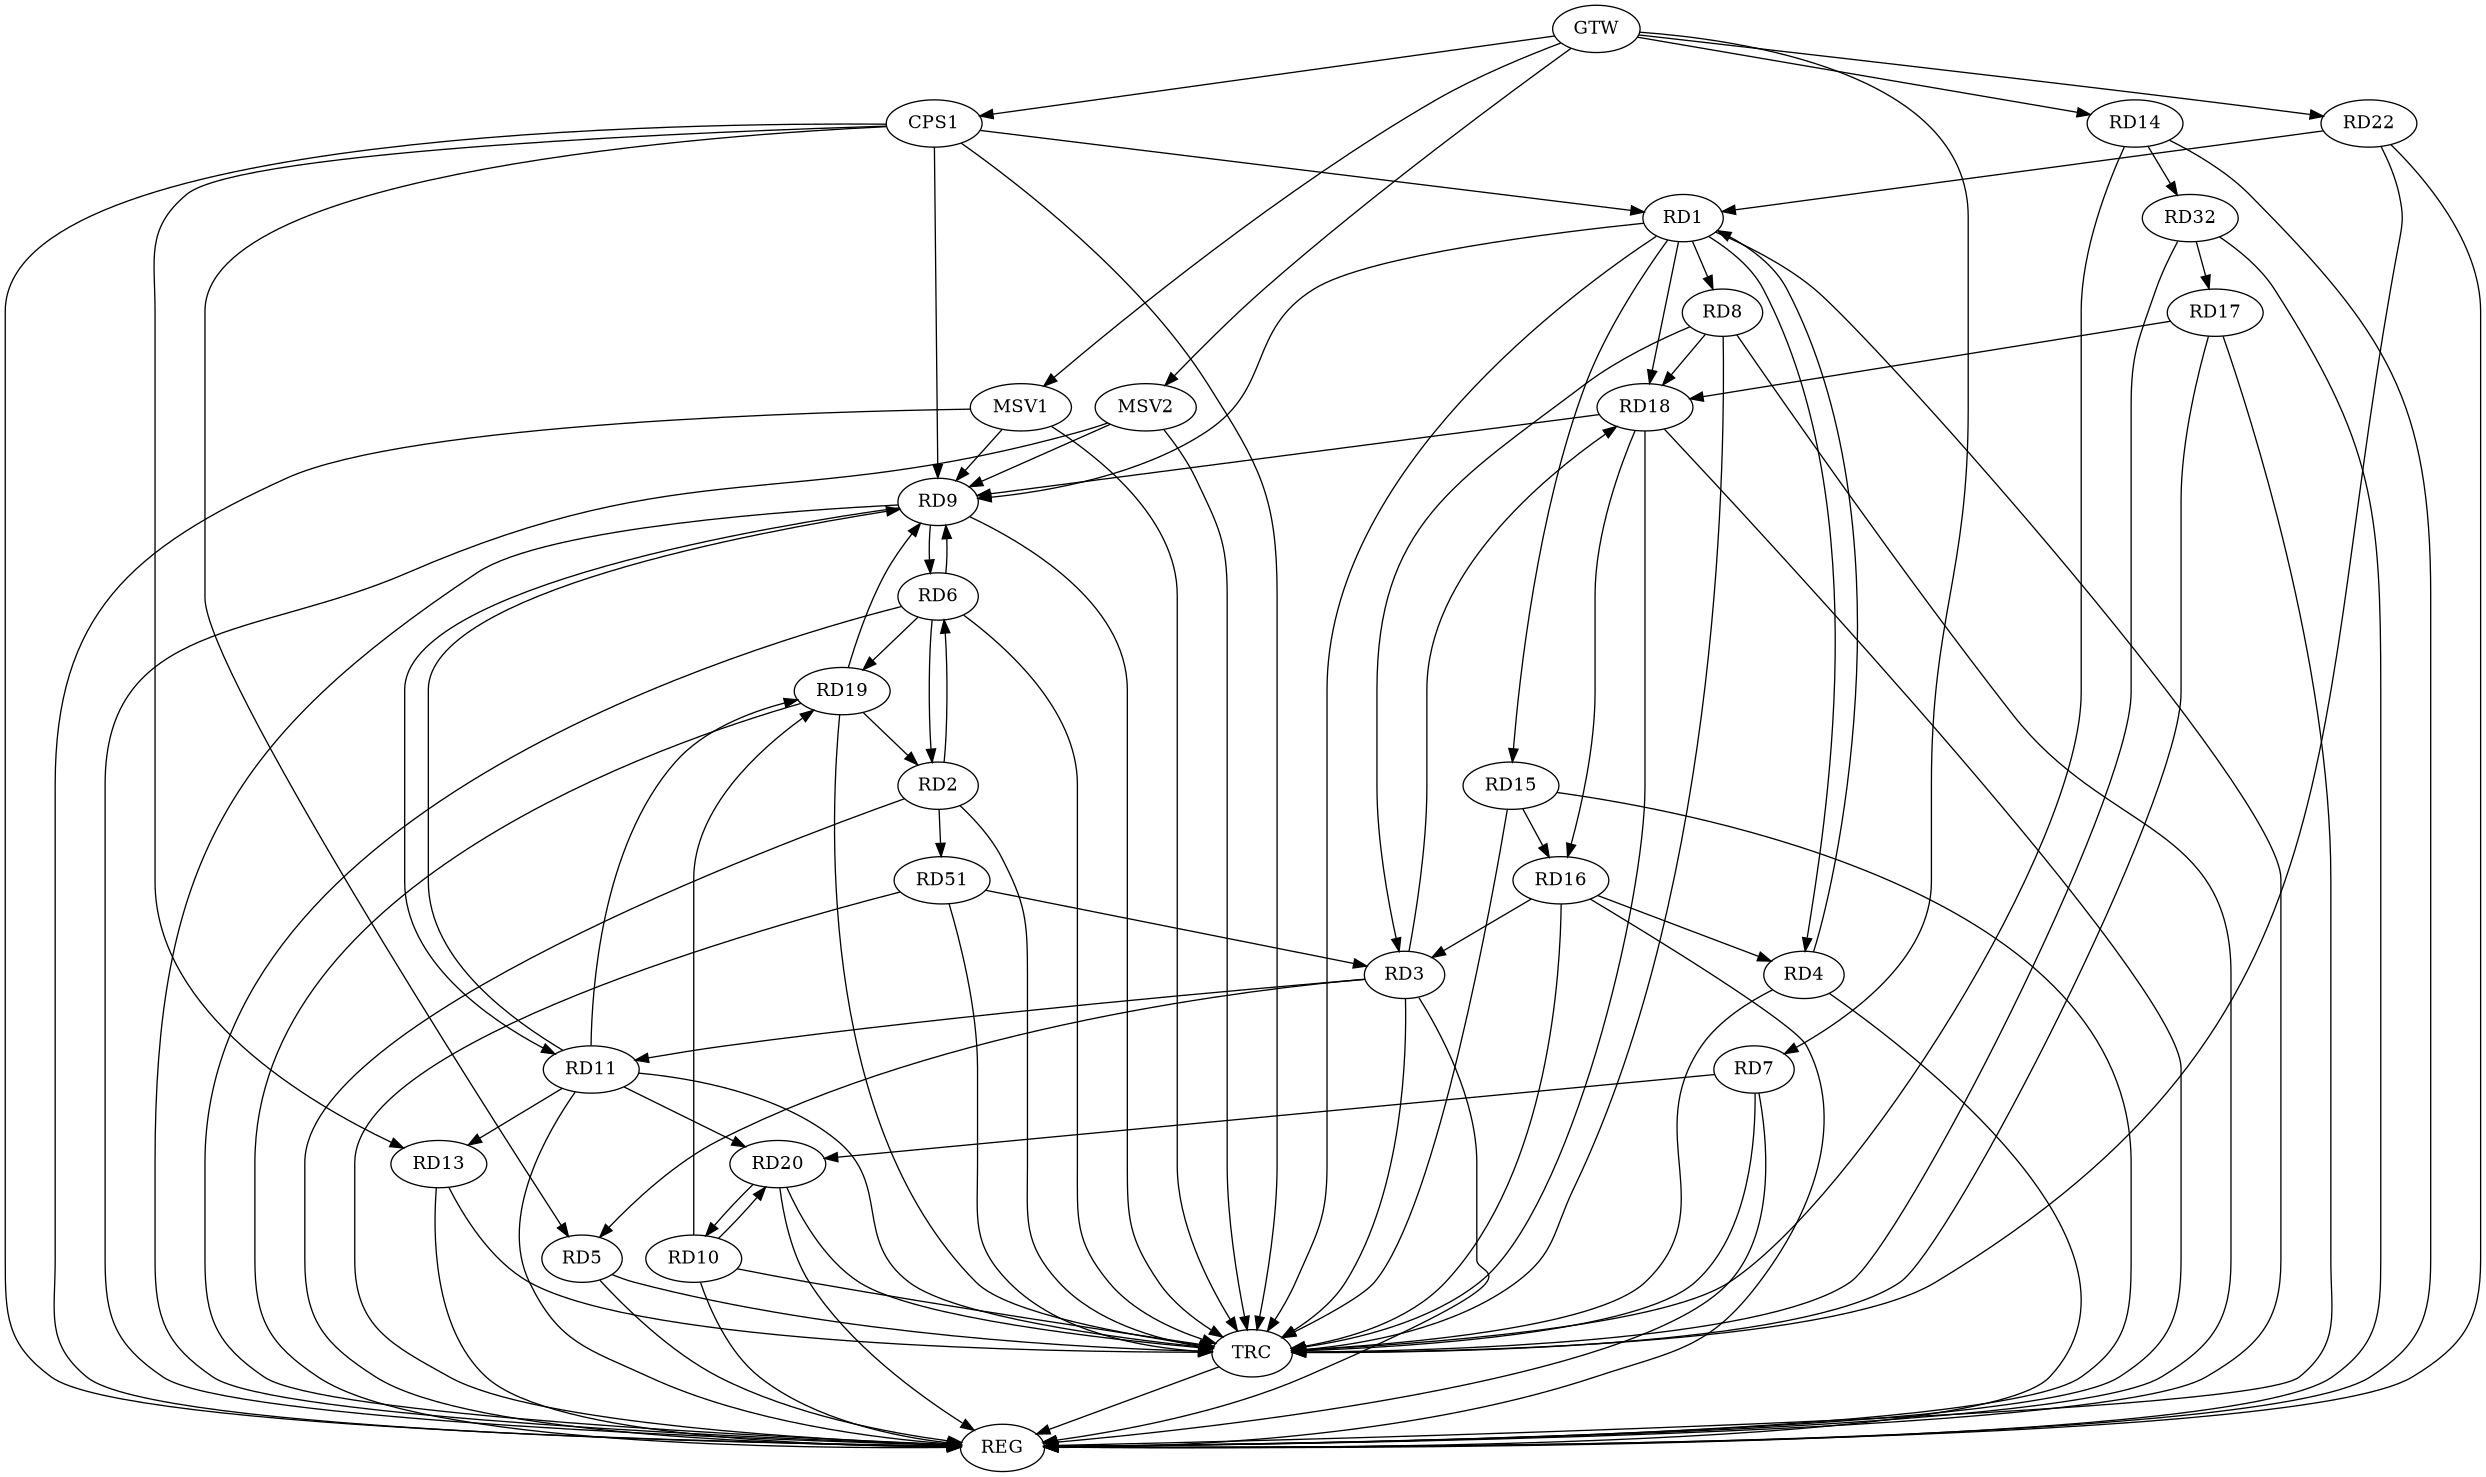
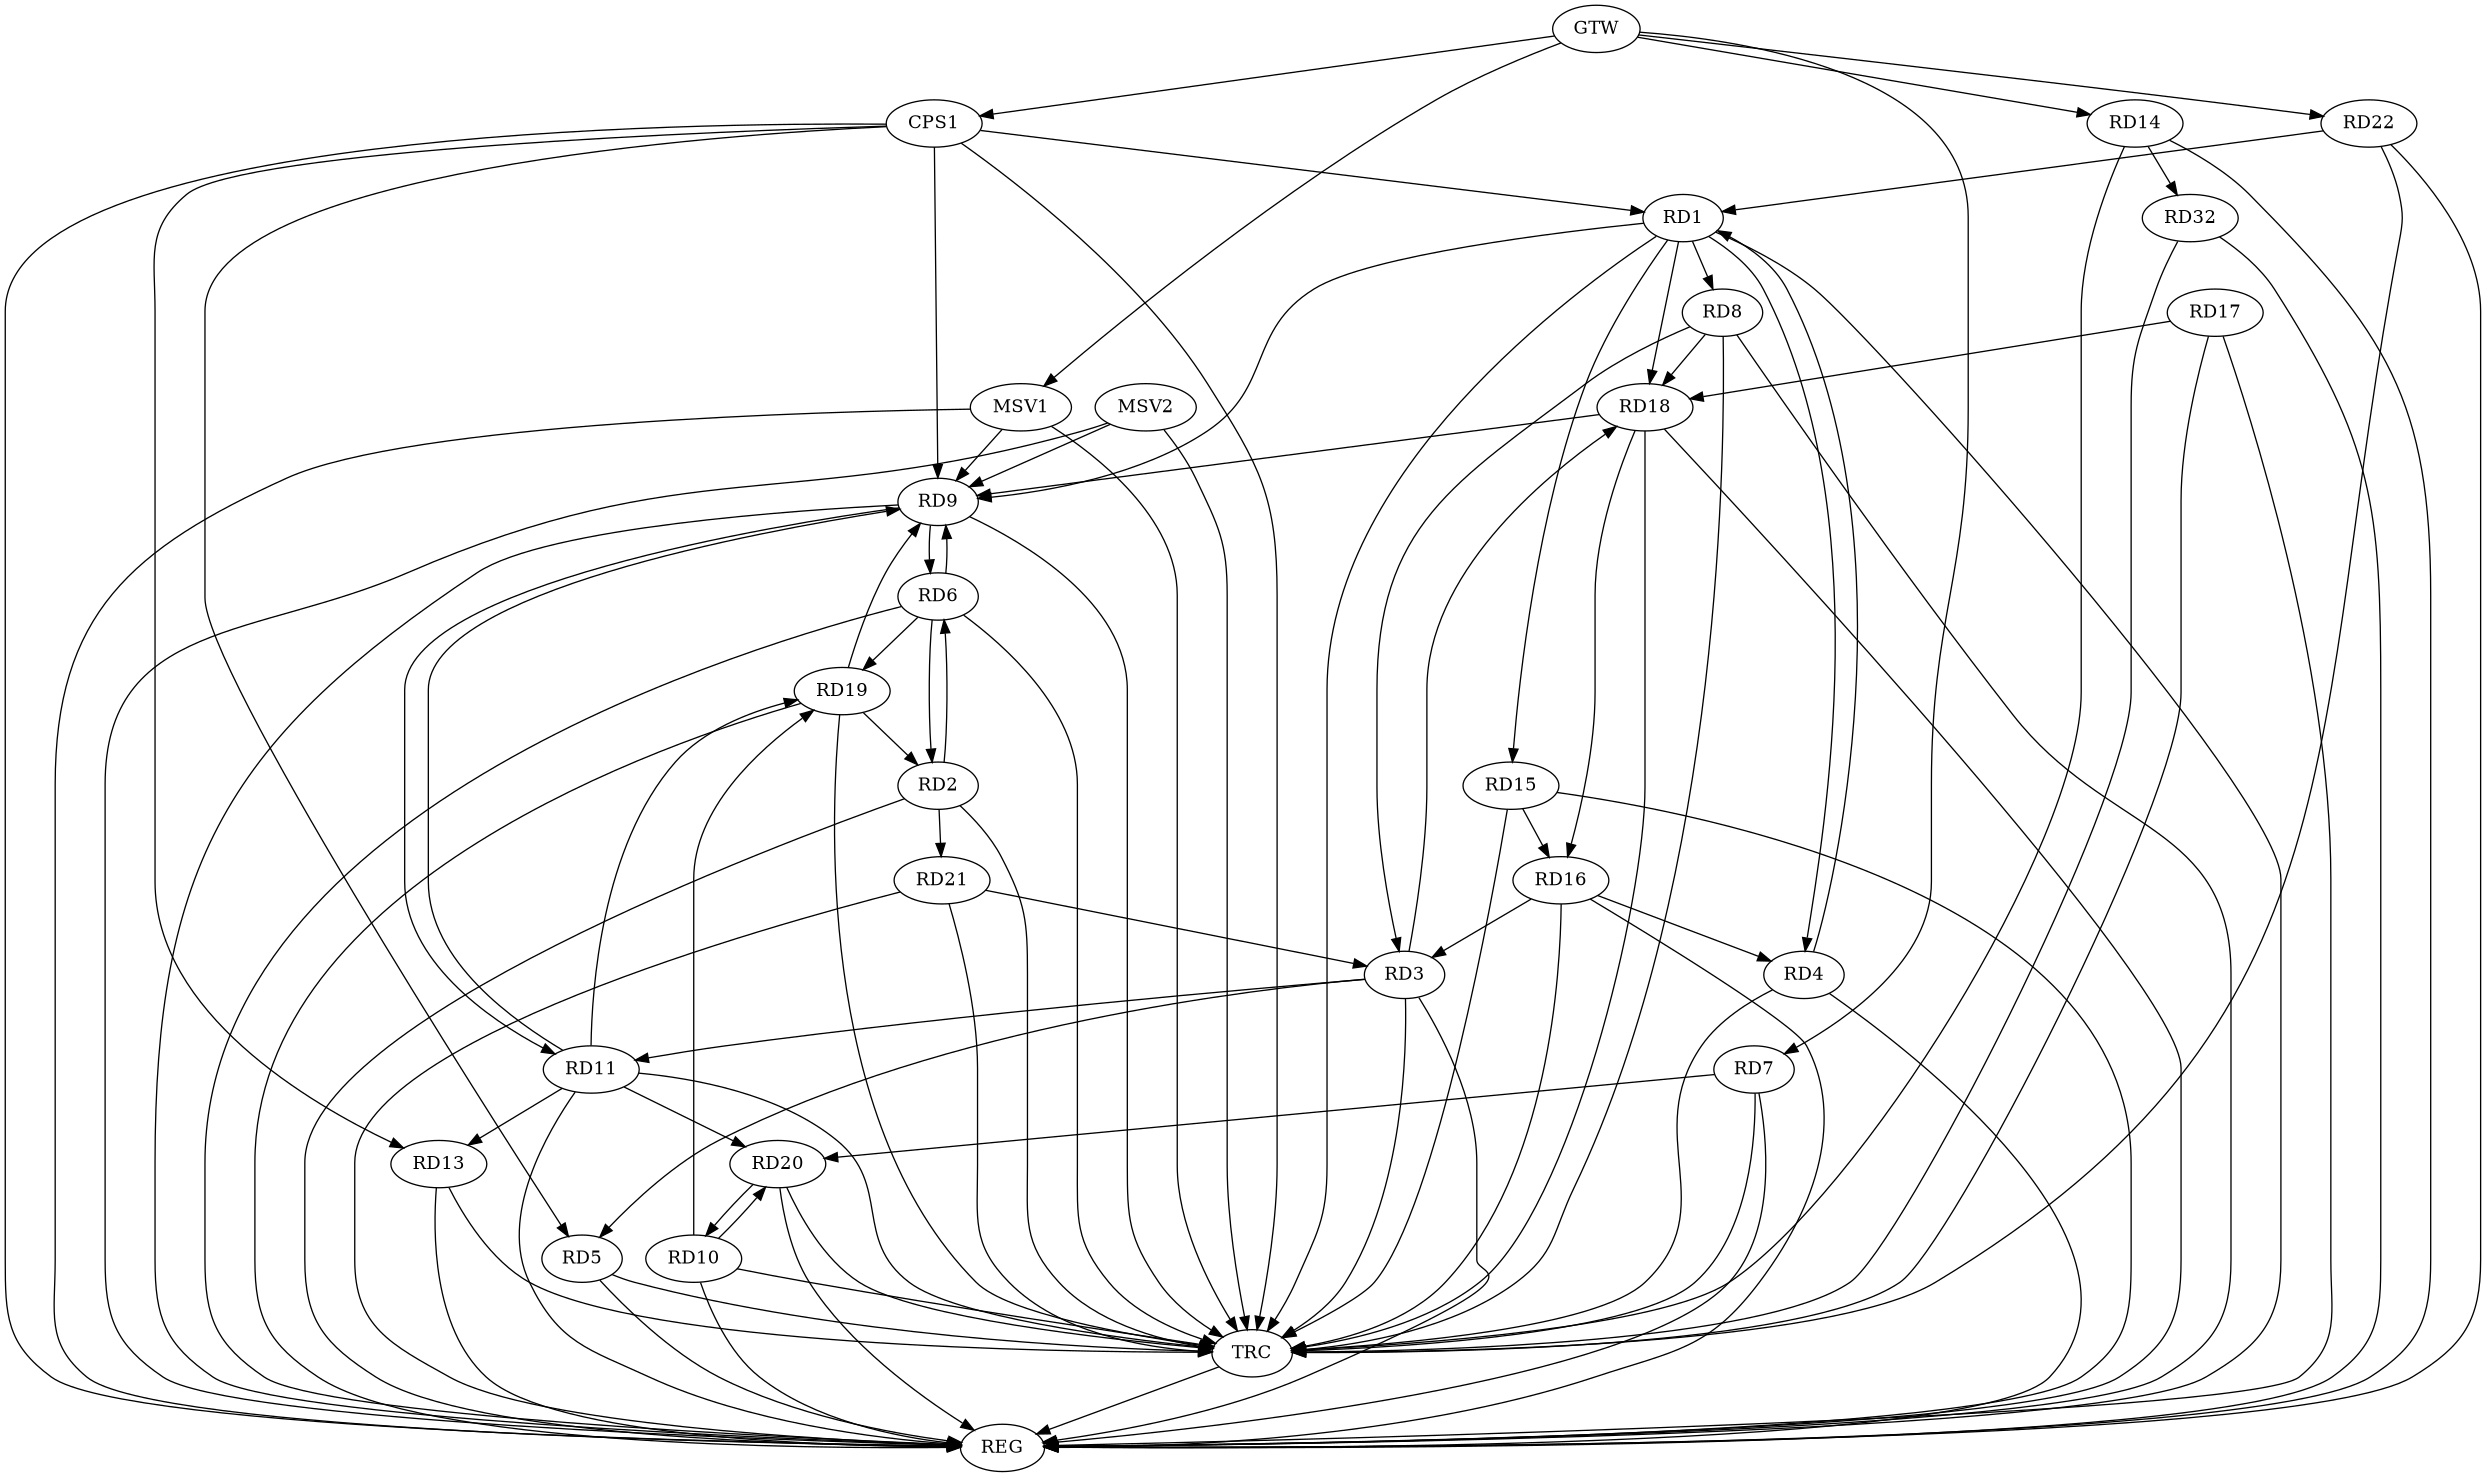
edge "GTW" -> "MSV2": removed
edge "RD32" -> "RD17": removed
node "RD51": label "RD51" -> "RD21"
